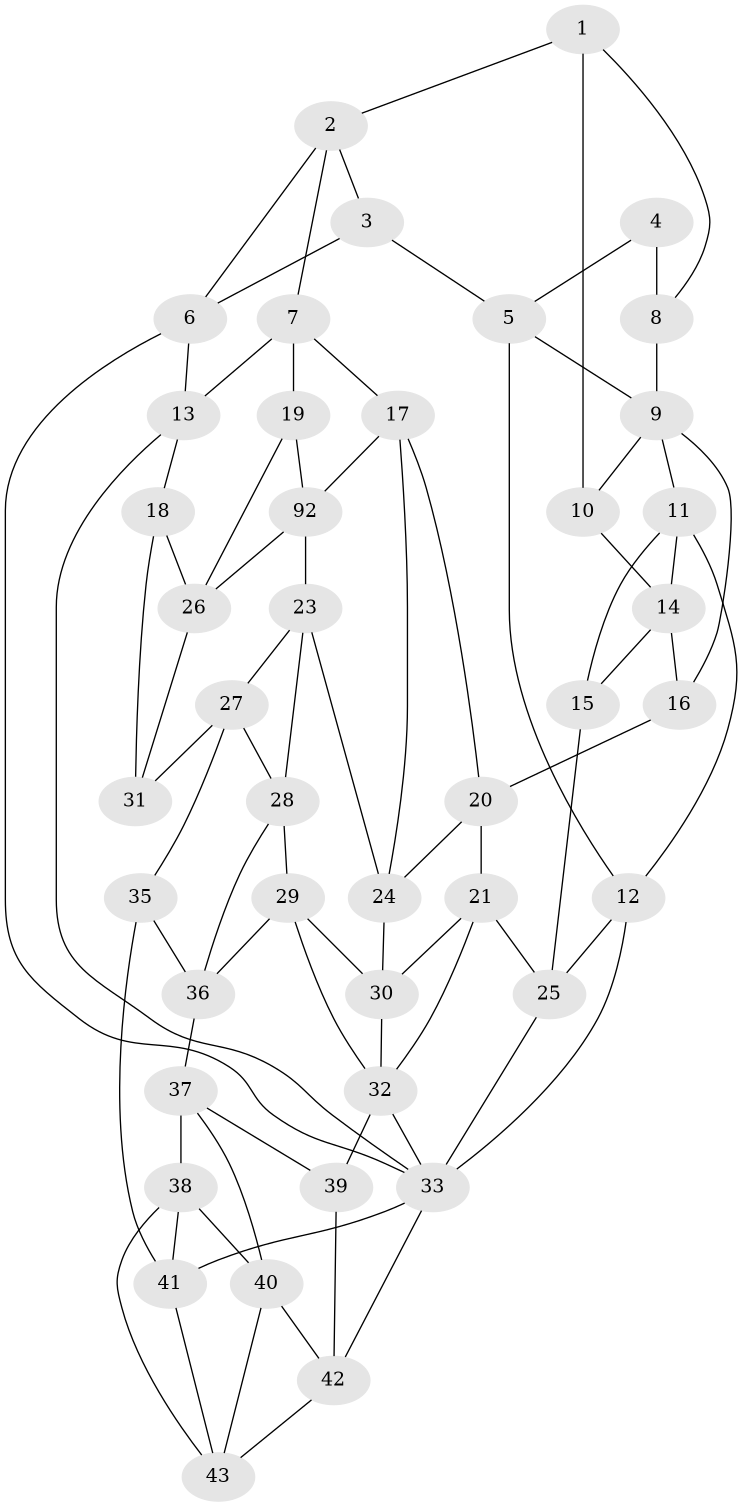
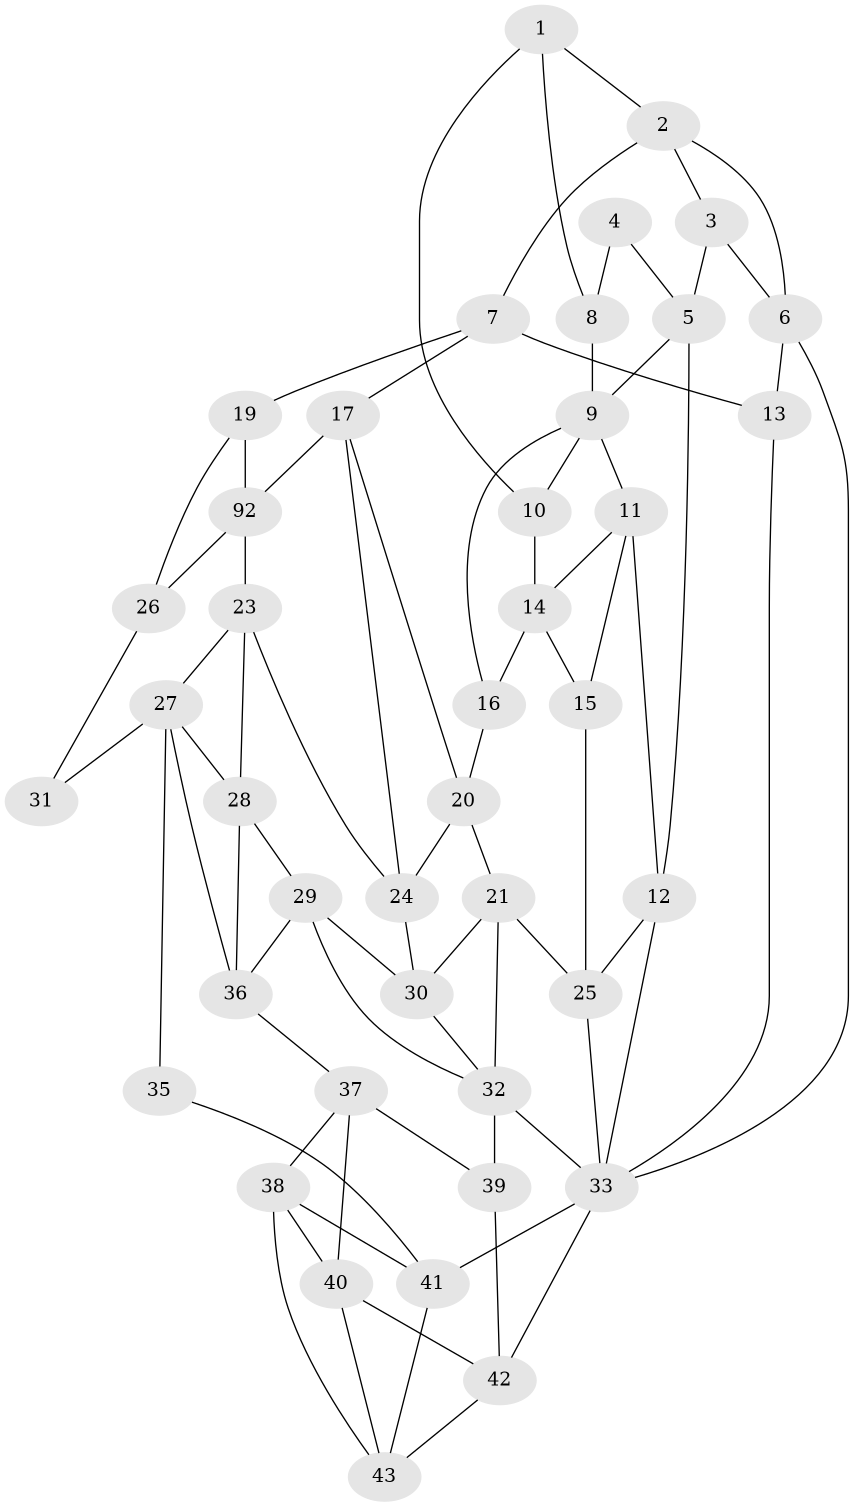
node "18": removed
edge "35" -- "36": now "27" -- "36"
